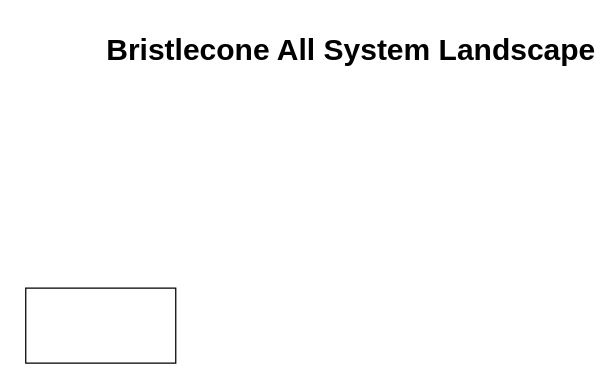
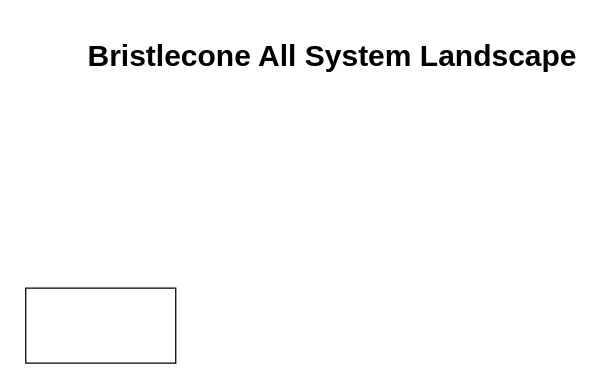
node "Bristlecone All System Landscape": moved (351, 51) -> (332, 57)
